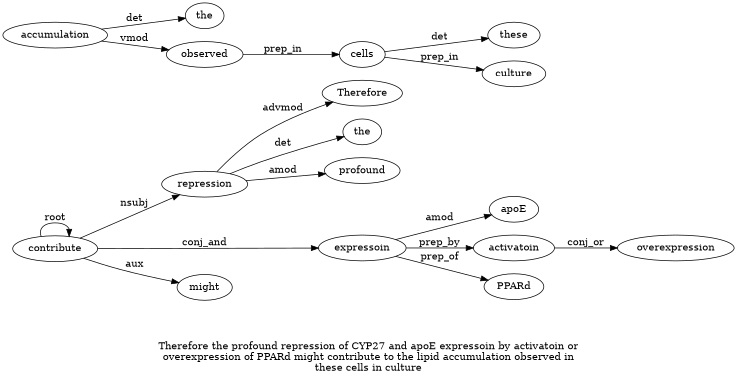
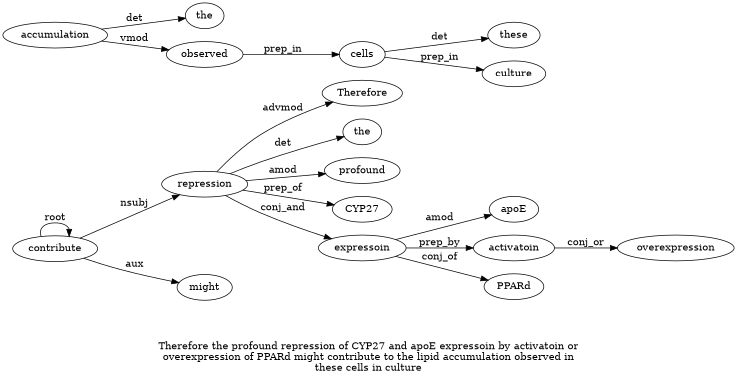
node "CYP27": added
edge "contribute" -> "expressoin": now "repression" -> "expressoin"
edge "expressoin" -> "PPARd": label "prep_of" -> "conj_of"
